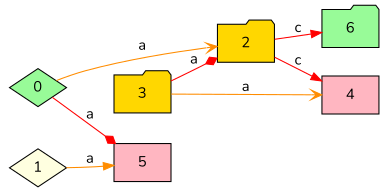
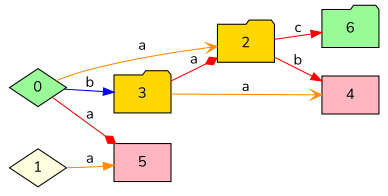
edge "2" -> "4": label "c" -> "b"
edge "0" -> "3": added, label "b"
